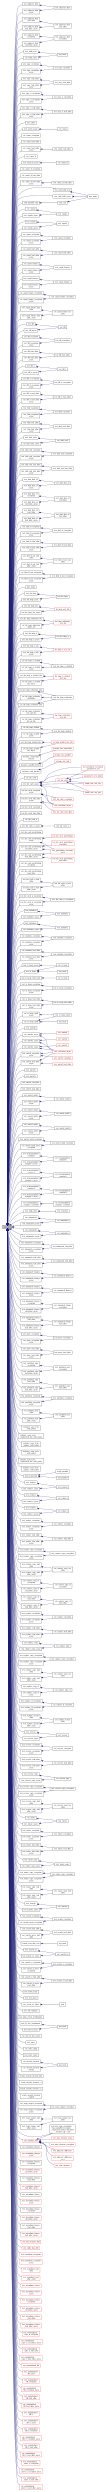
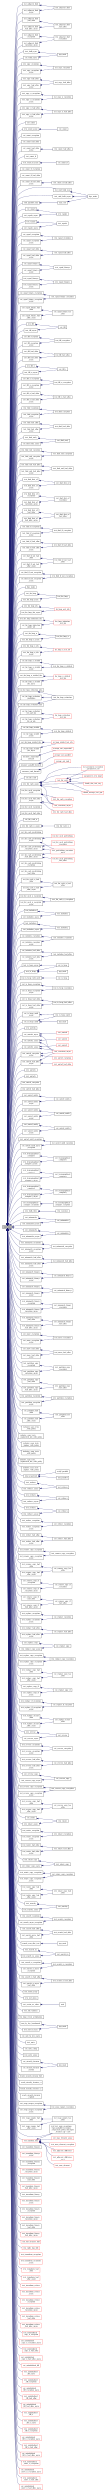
node "chunk_size_test_par": label "chunk_size_test_par" -> "chunk_average_test_par"
